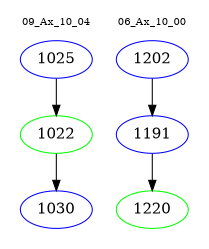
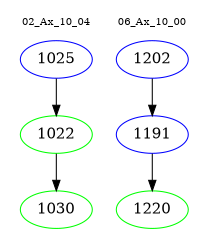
cluster "09_Ax_10_04": label "09_Ax_10_04" -> "02_Ax_10_04"
node "1030": color blue -> green
